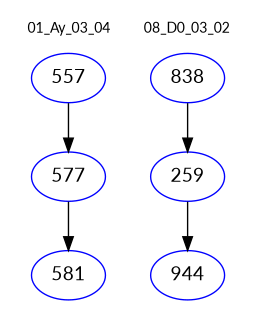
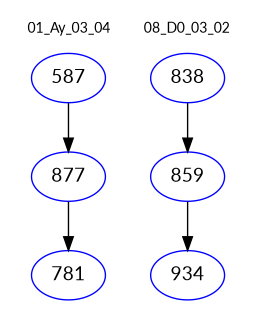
node "557": label "557" -> "587"
node "577": label "577" -> "877"
node "259": label "259" -> "859"
node "581": label "581" -> "781"
node "944": label "944" -> "934"
